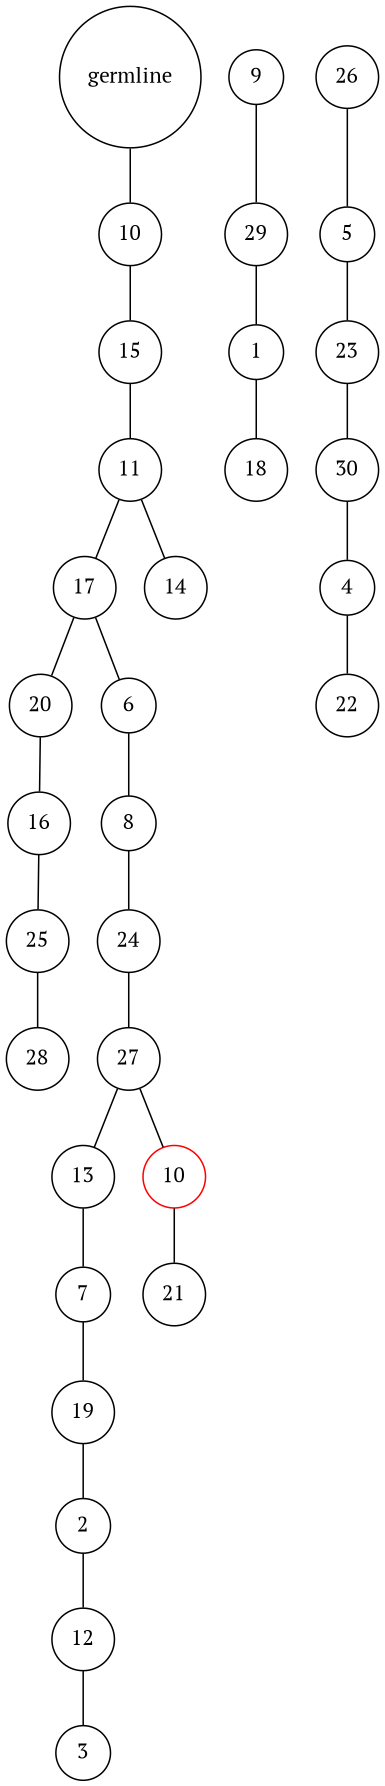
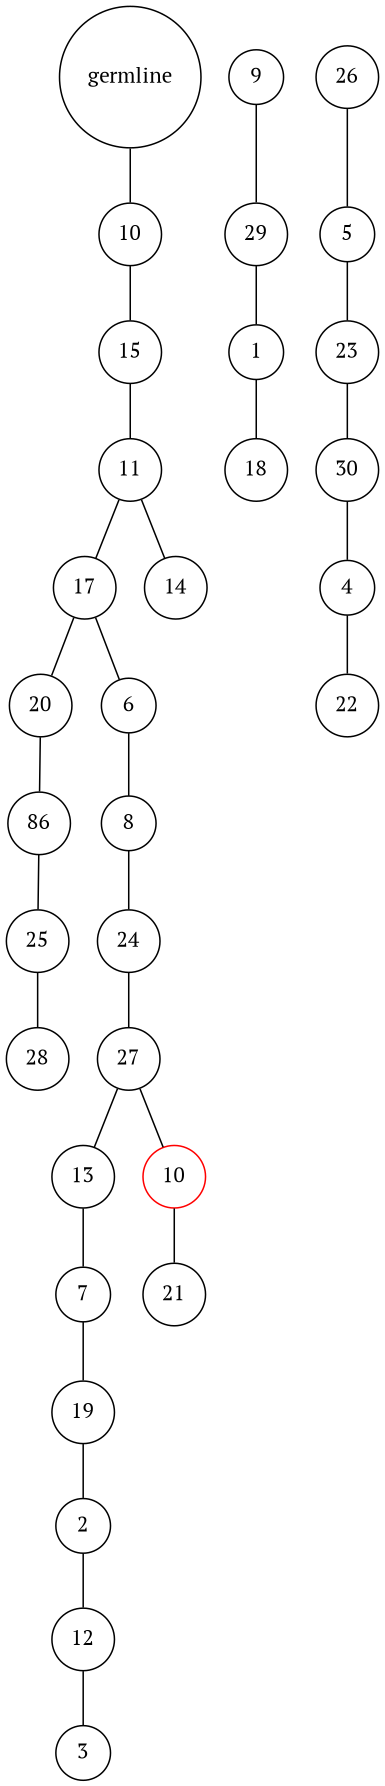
node "16": label "16" -> "86"
